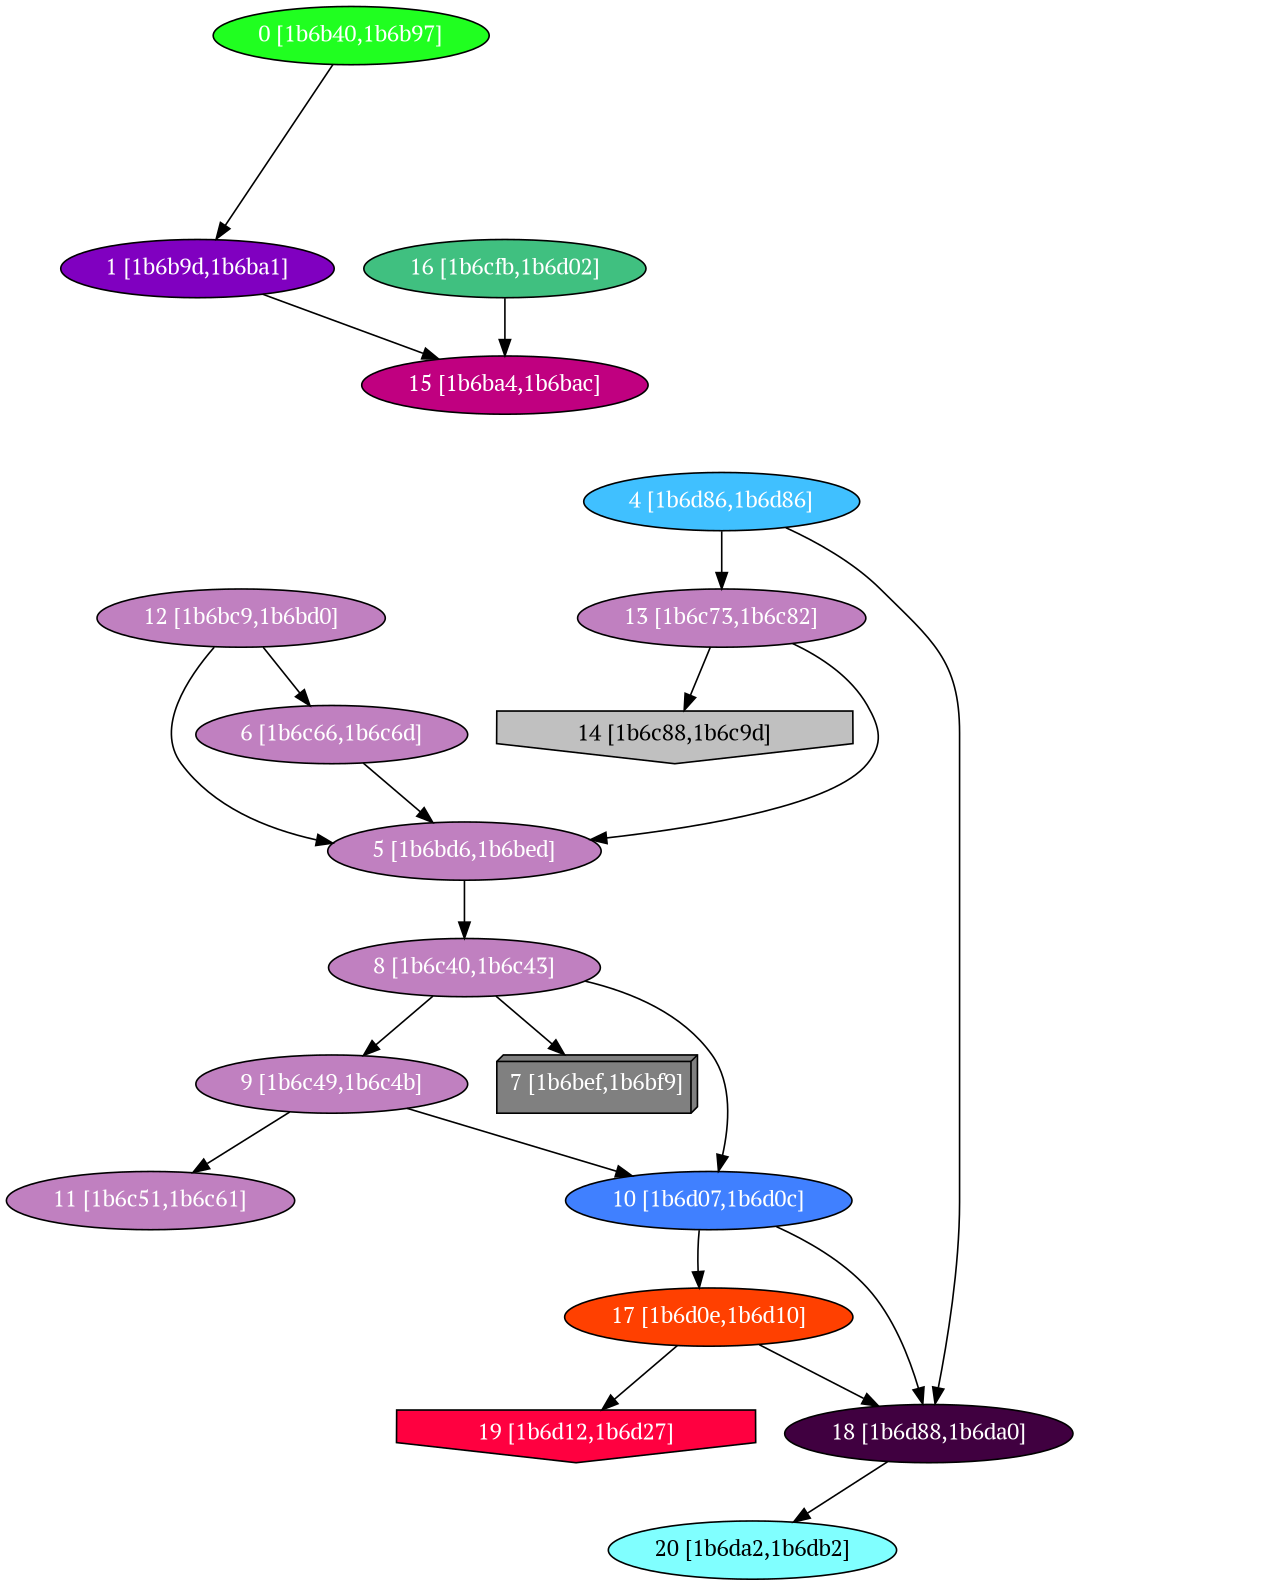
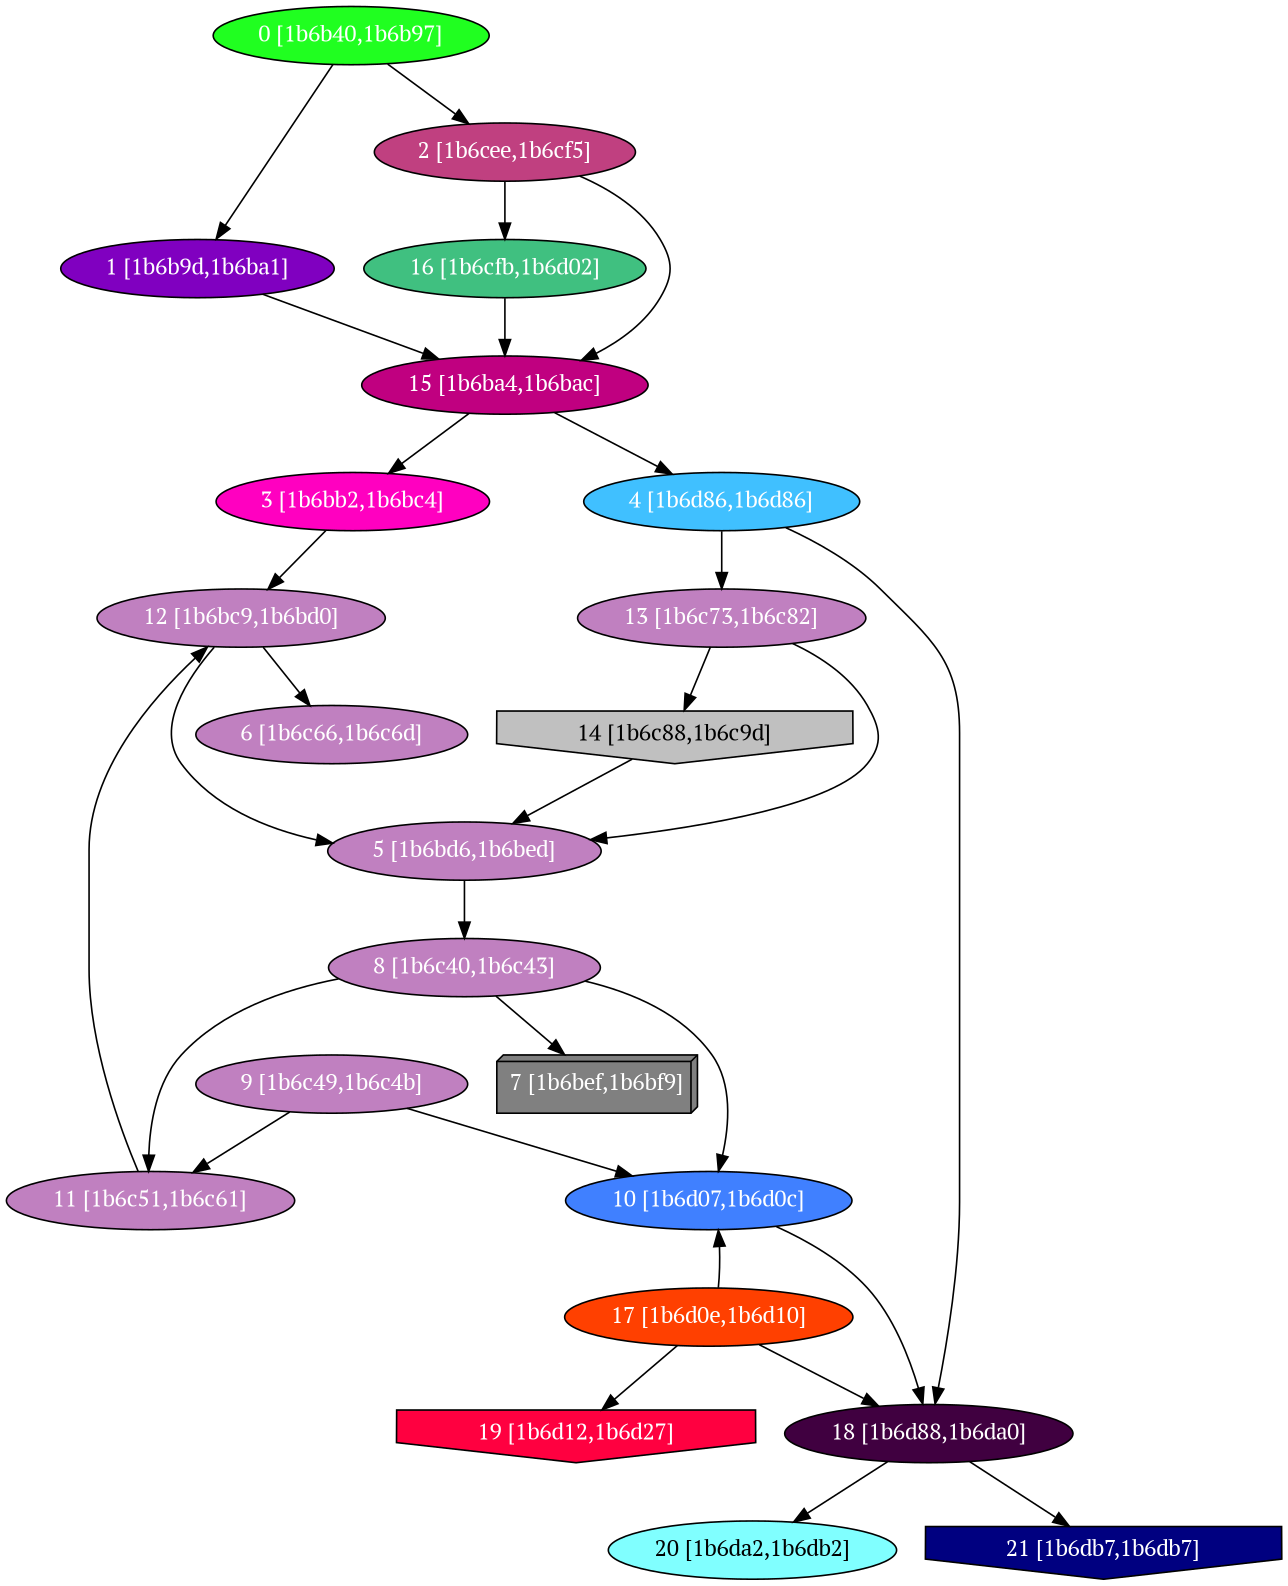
node "2 [1b6cee,1b6cf5]": added
edge "15 [1b6ba4,1b6bac]" -> "4 [1b6d86,1b6d86]": added
node "3 [1b6bb2,1b6bc4]": added
edge "6 [1b6c66,1b6c6d]" -> "5 [1b6bd6,1b6bed]": now "14 [1b6c88,1b6c9d]" -> "5 [1b6bd6,1b6bed]"
edge "11 [1b6c51,1b6c61]" -> "12 [1b6bc9,1b6bd0]": added
edge "8 [1b6c40,1b6c43]" -> "9 [1b6c49,1b6c4b]": now "8 [1b6c40,1b6c43]" -> "11 [1b6c51,1b6c61]"
edge "10 [1b6d07,1b6d0c]" -> "17 [1b6d0e,1b6d10]": reversed
node "21 [1b6db7,1b6db7]": added
